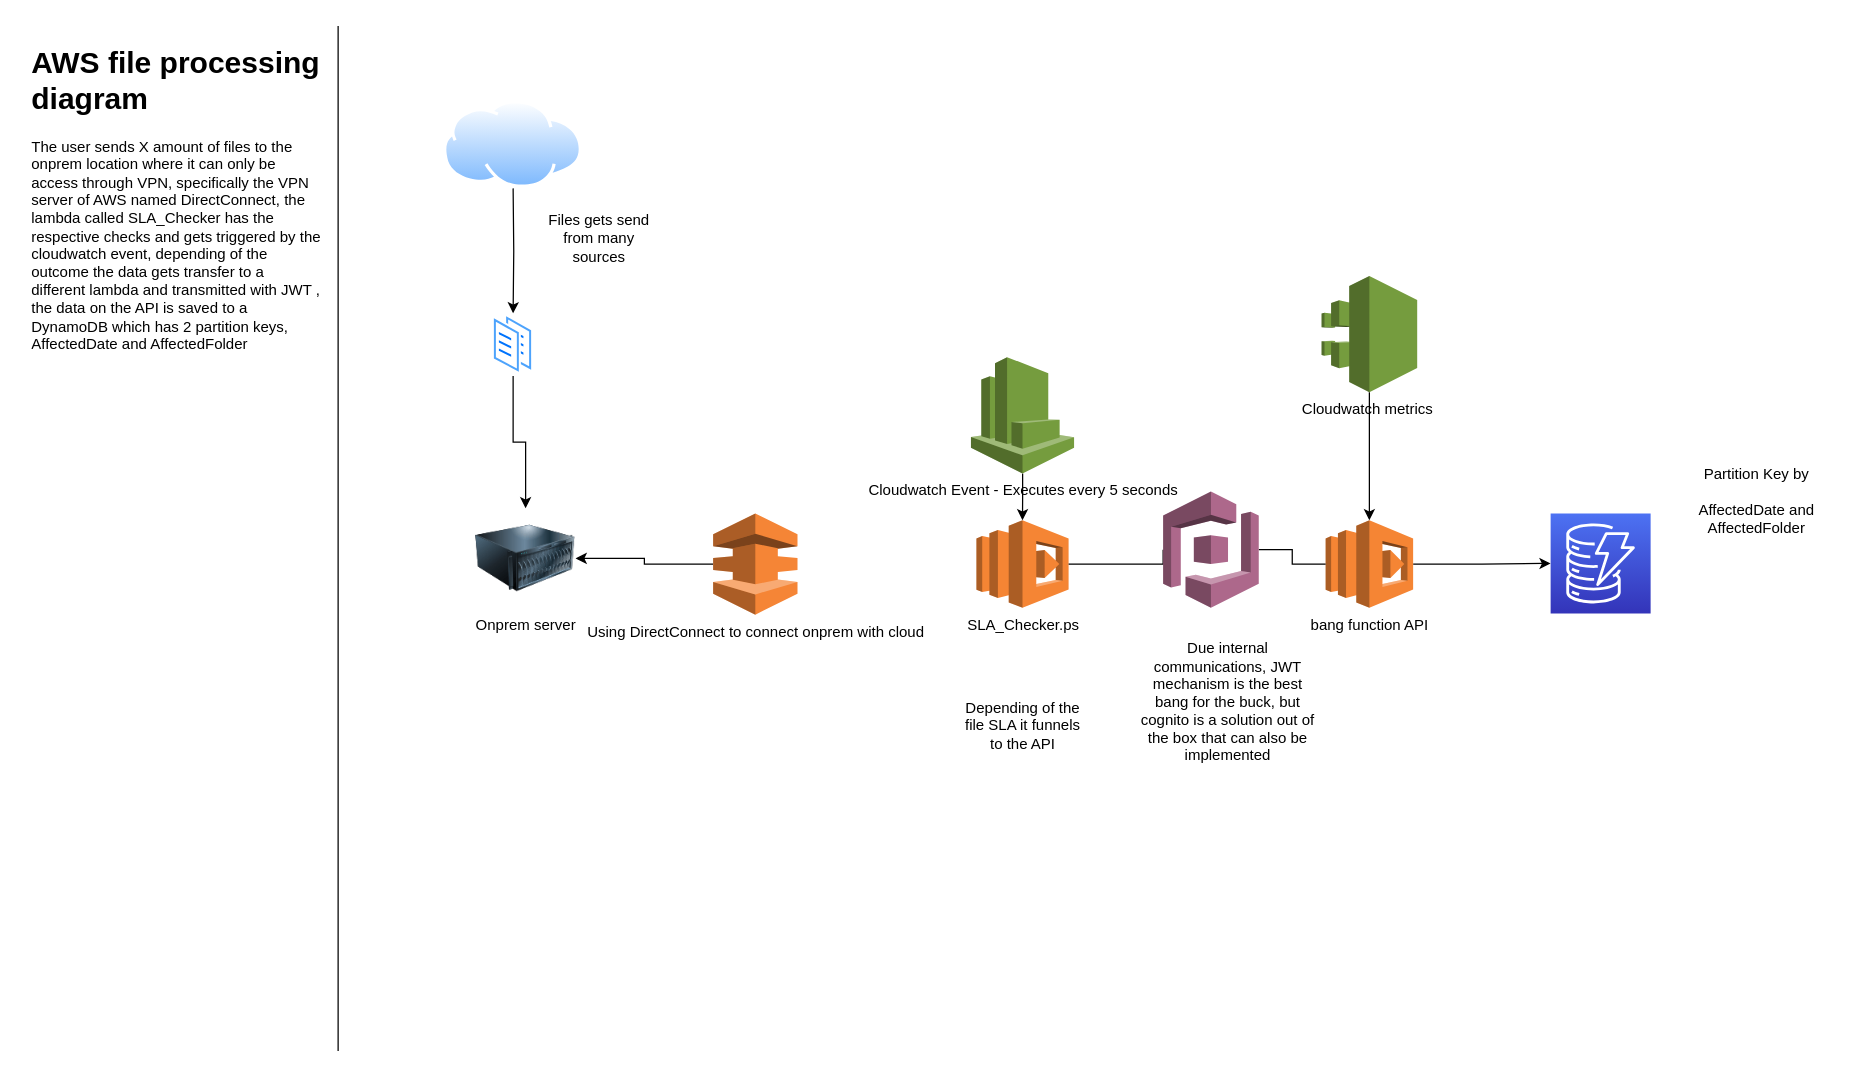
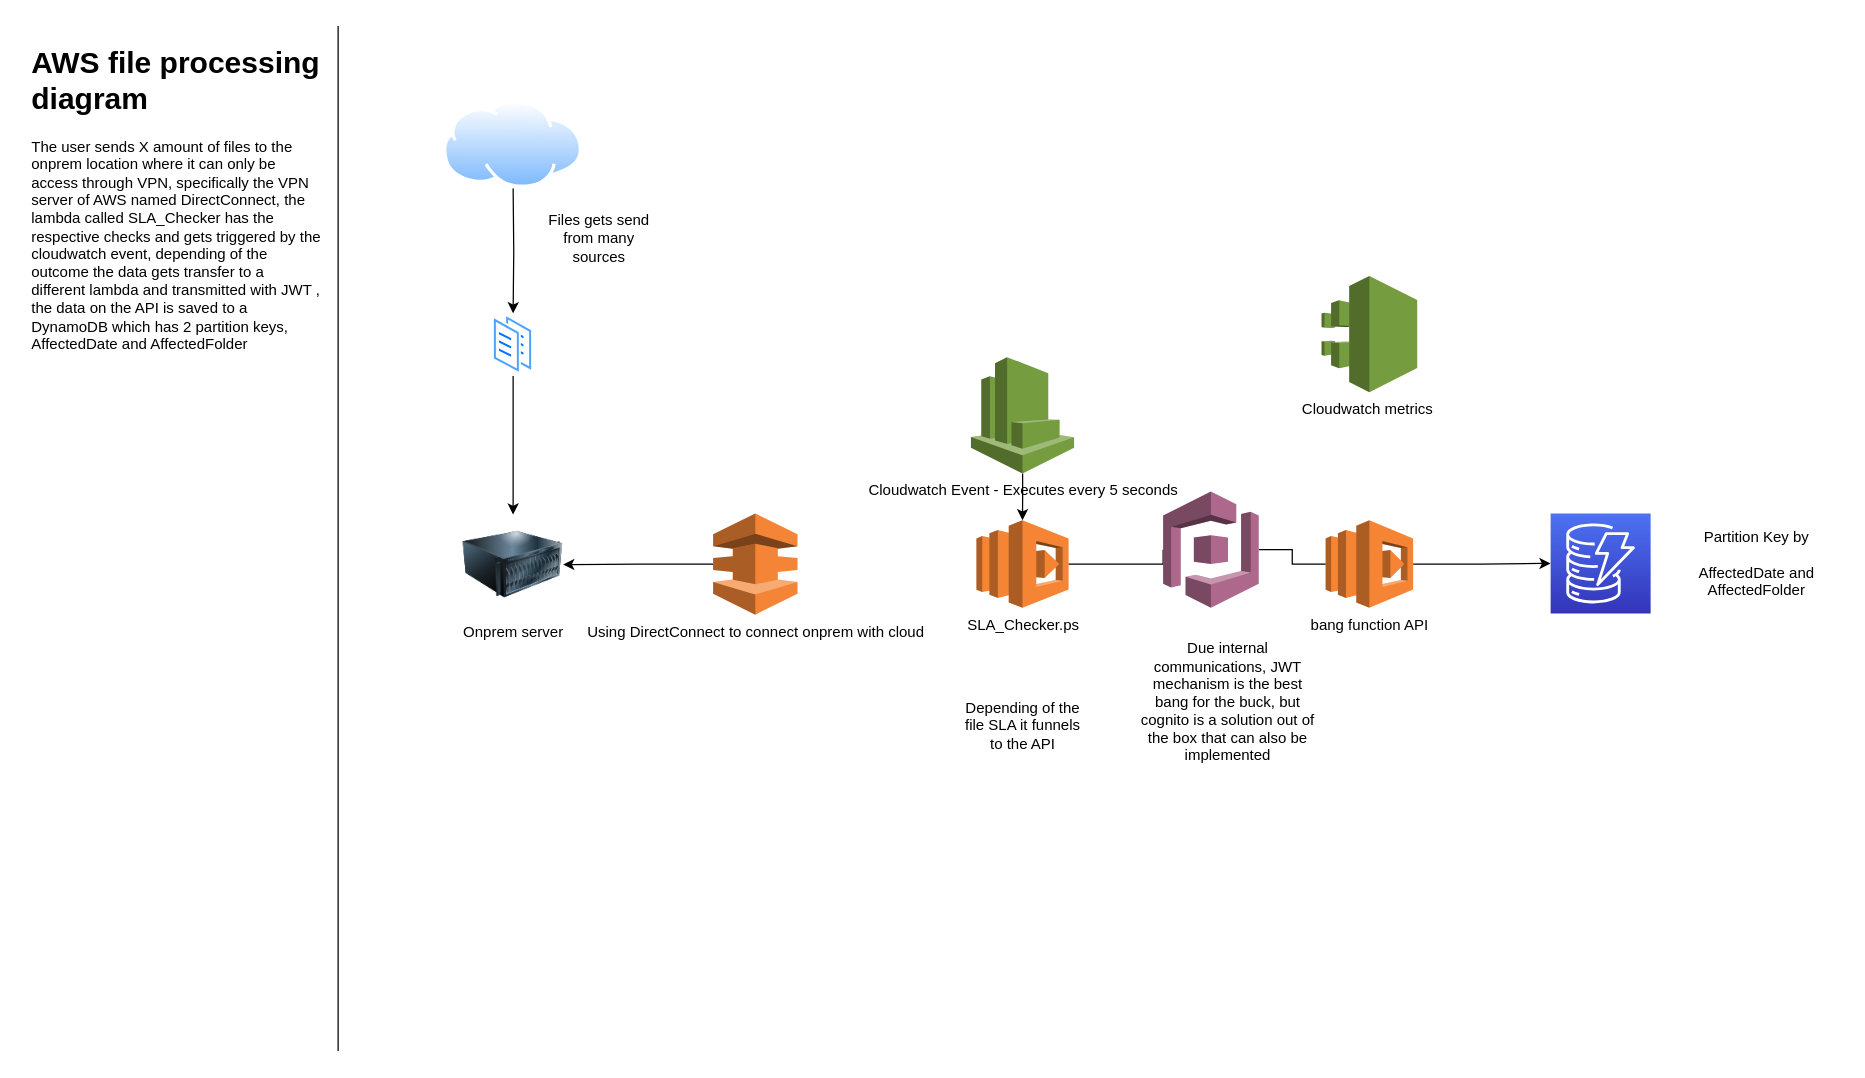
edge "Cloudwatch metrics" -> "bang function API": removed
node "Partition Key by AffectedDate and AffectedFolder": moved (1757, 501) -> (1757, 563)
node "Onprem server": moved (526, 558) -> (513, 564)
